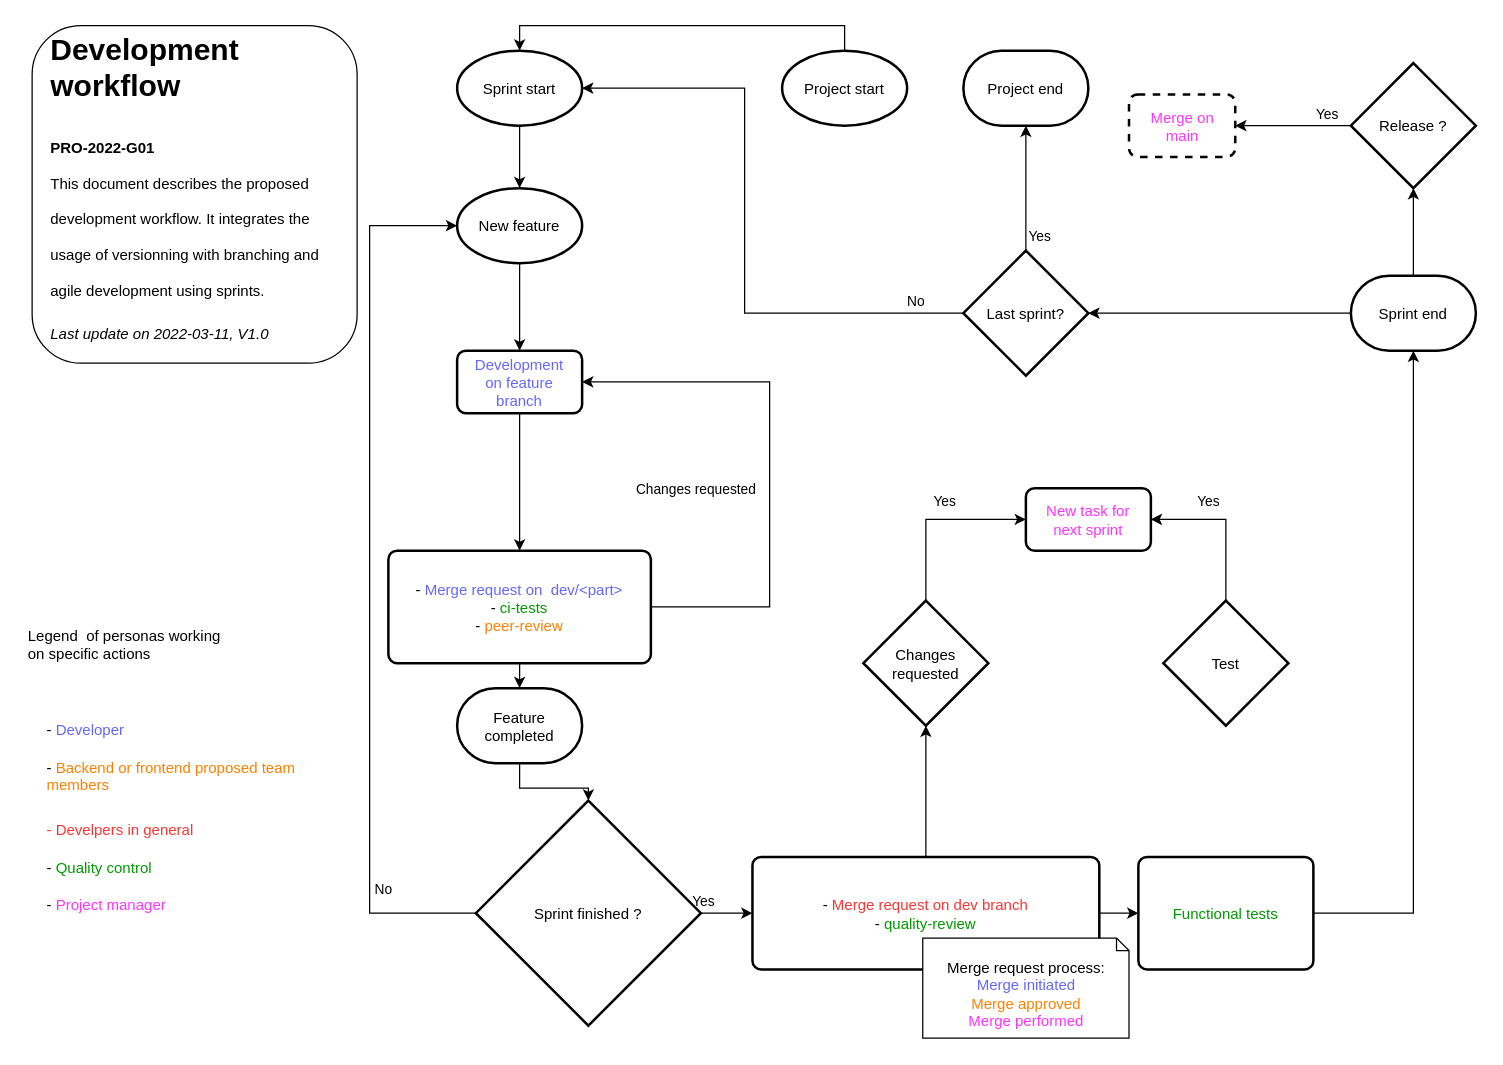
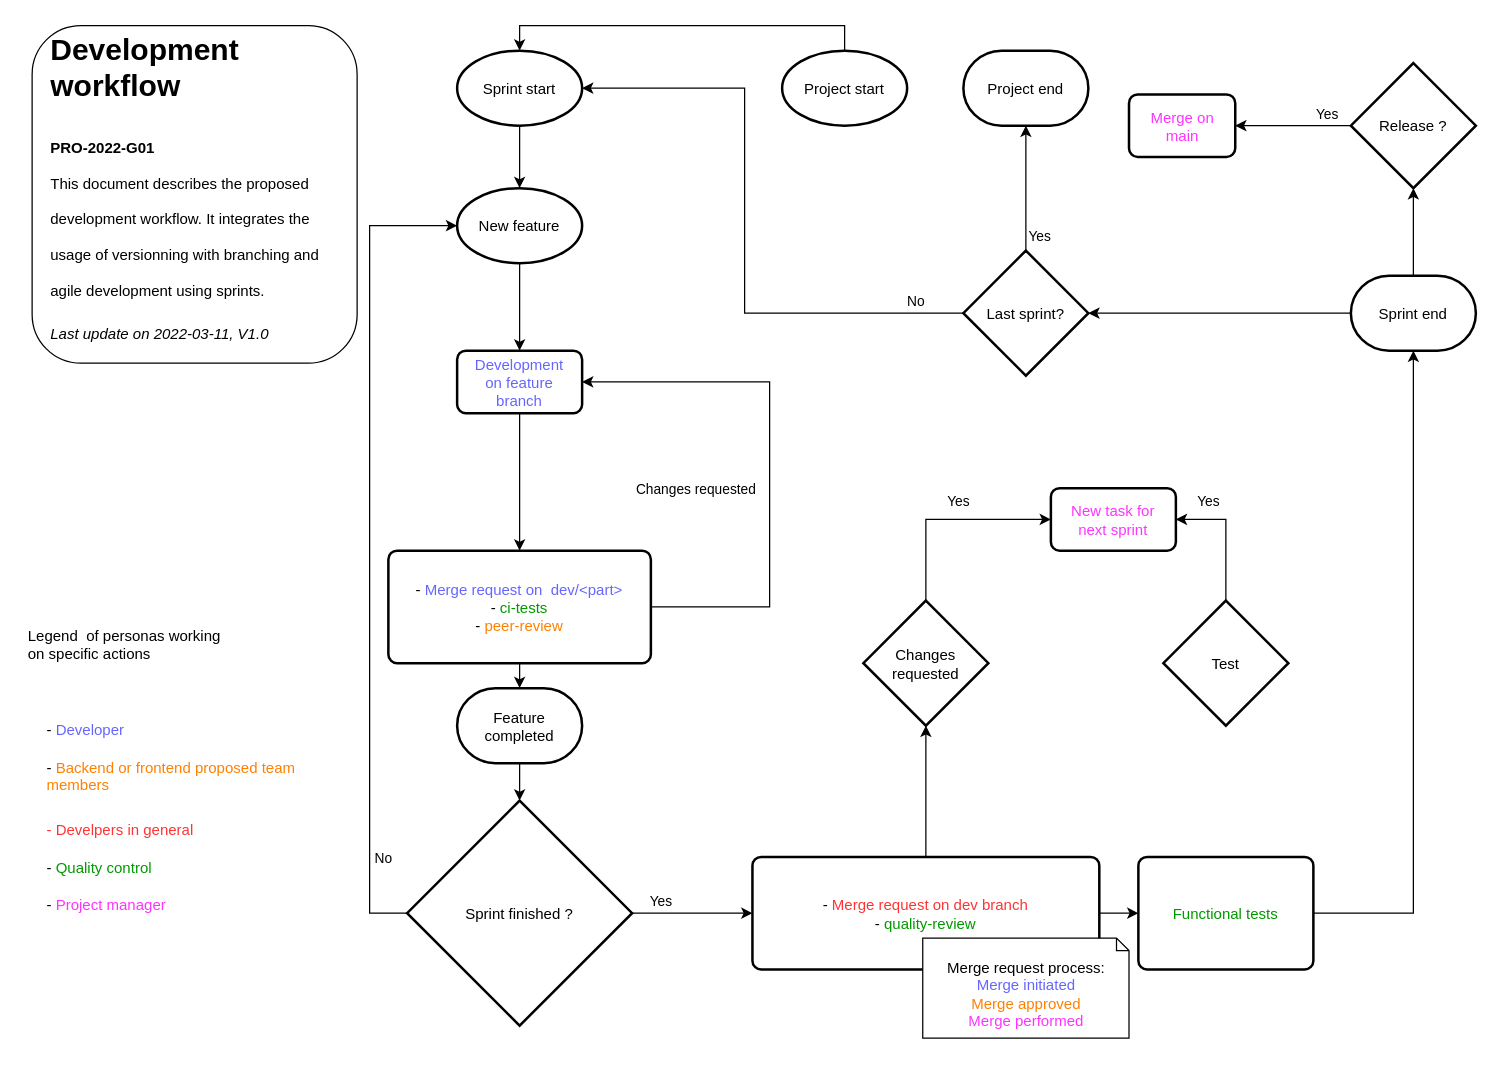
node "Merge on main": style dashed -> solid
node "New task for next sprint": moved (1088, 519) -> (1113, 519)
node "Sprint finished ?": moved (588, 913) -> (519, 913)
